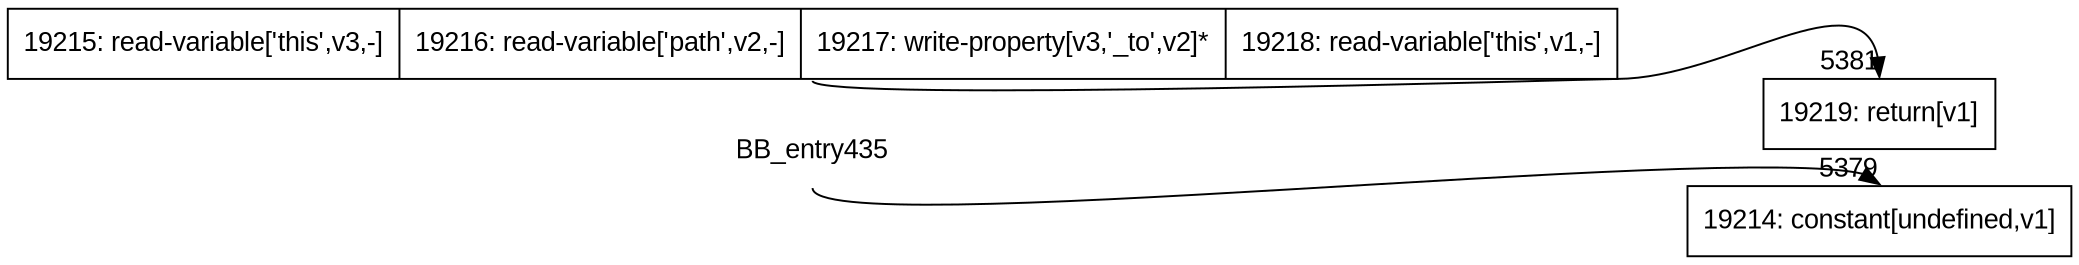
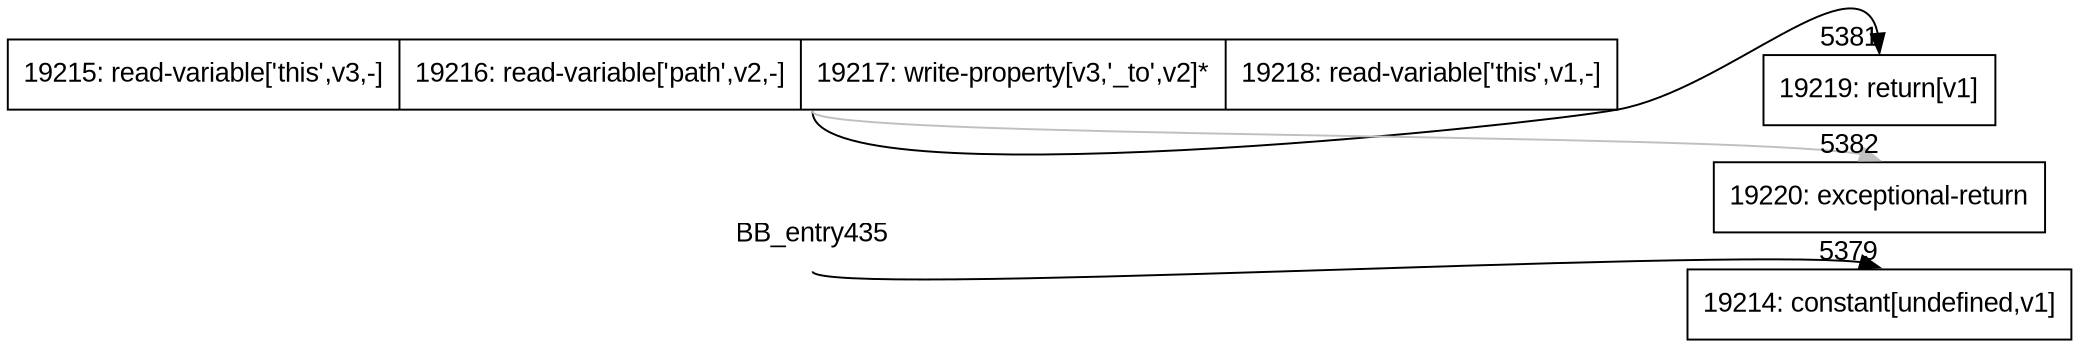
node "19220: exceptional-return": added
